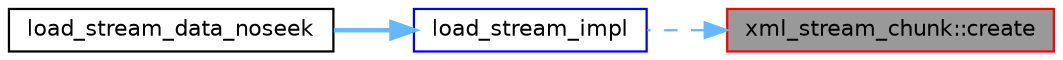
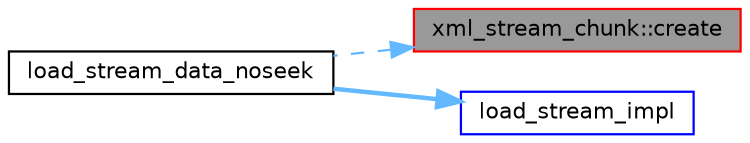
edge "load_stream_impl" -> "xml_stream_chunk::create": now "load_stream_data_noseek" -> "xml_stream_chunk::create"
